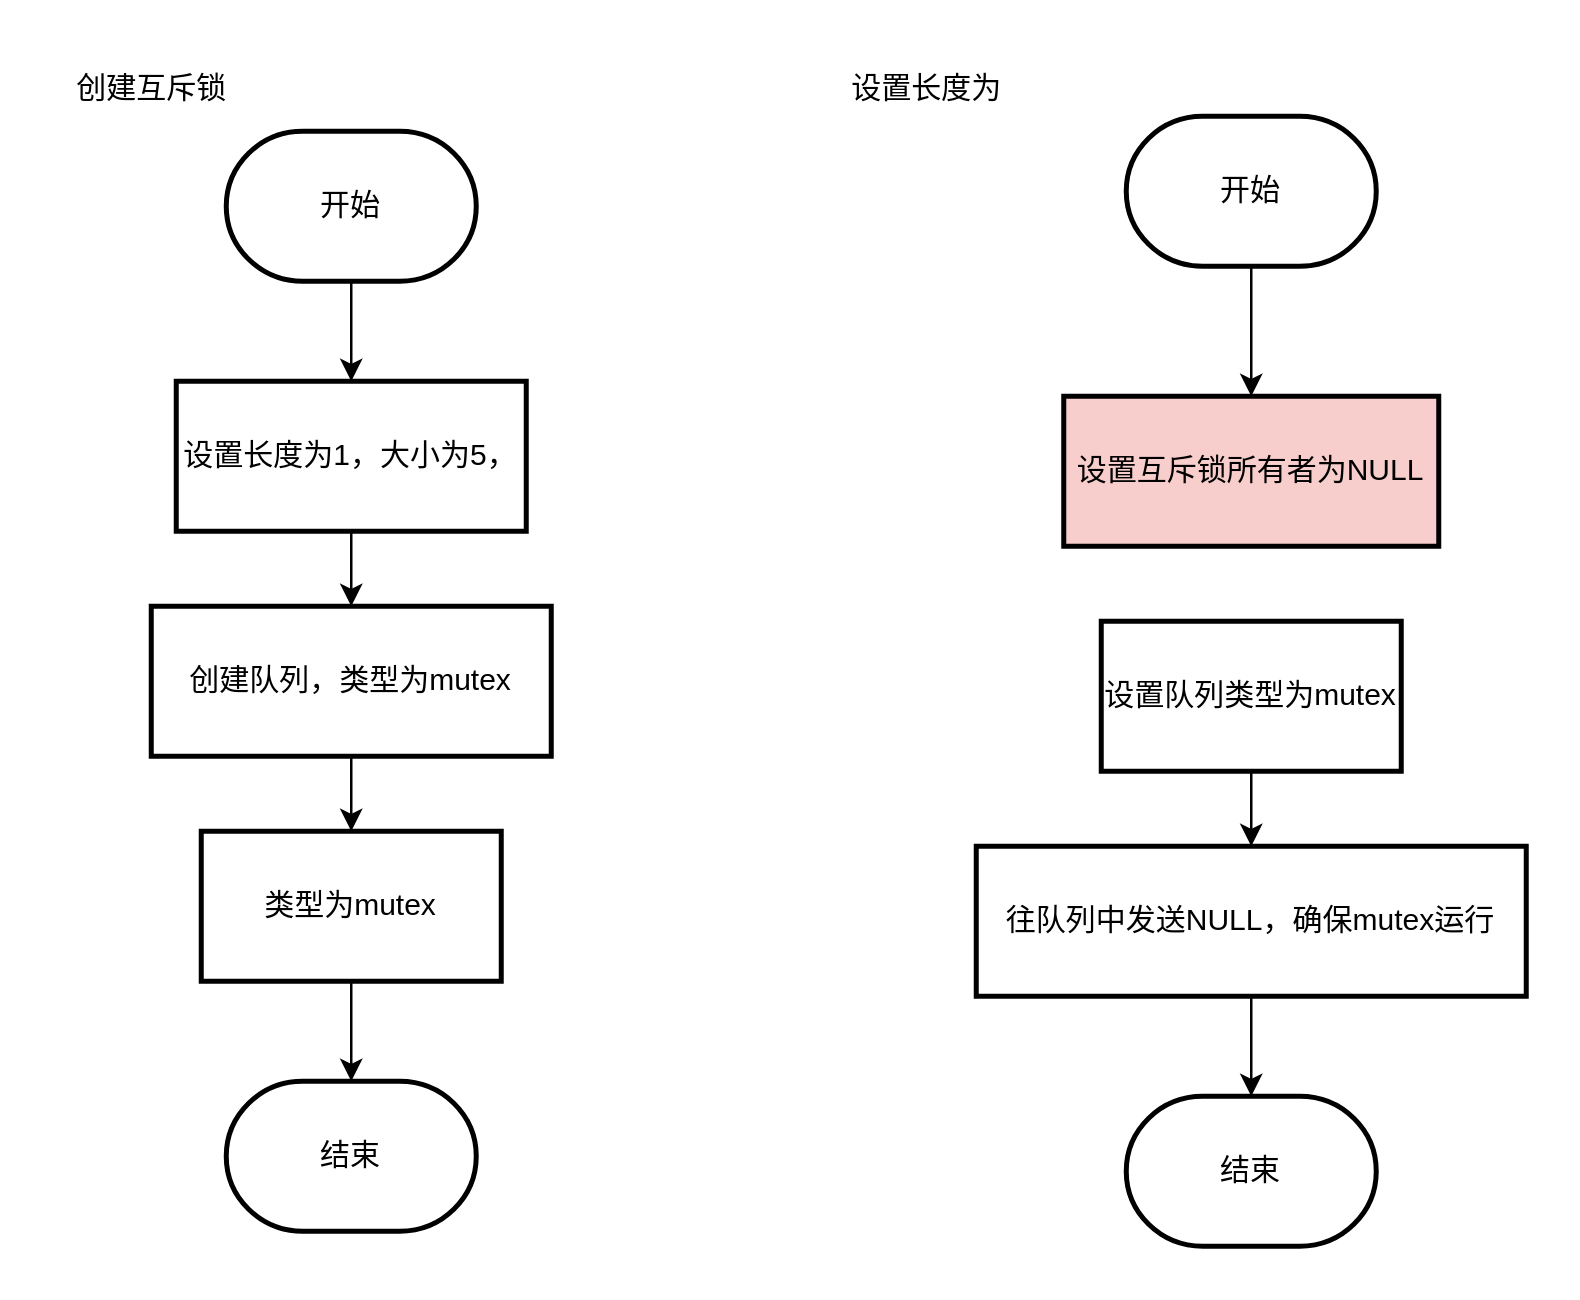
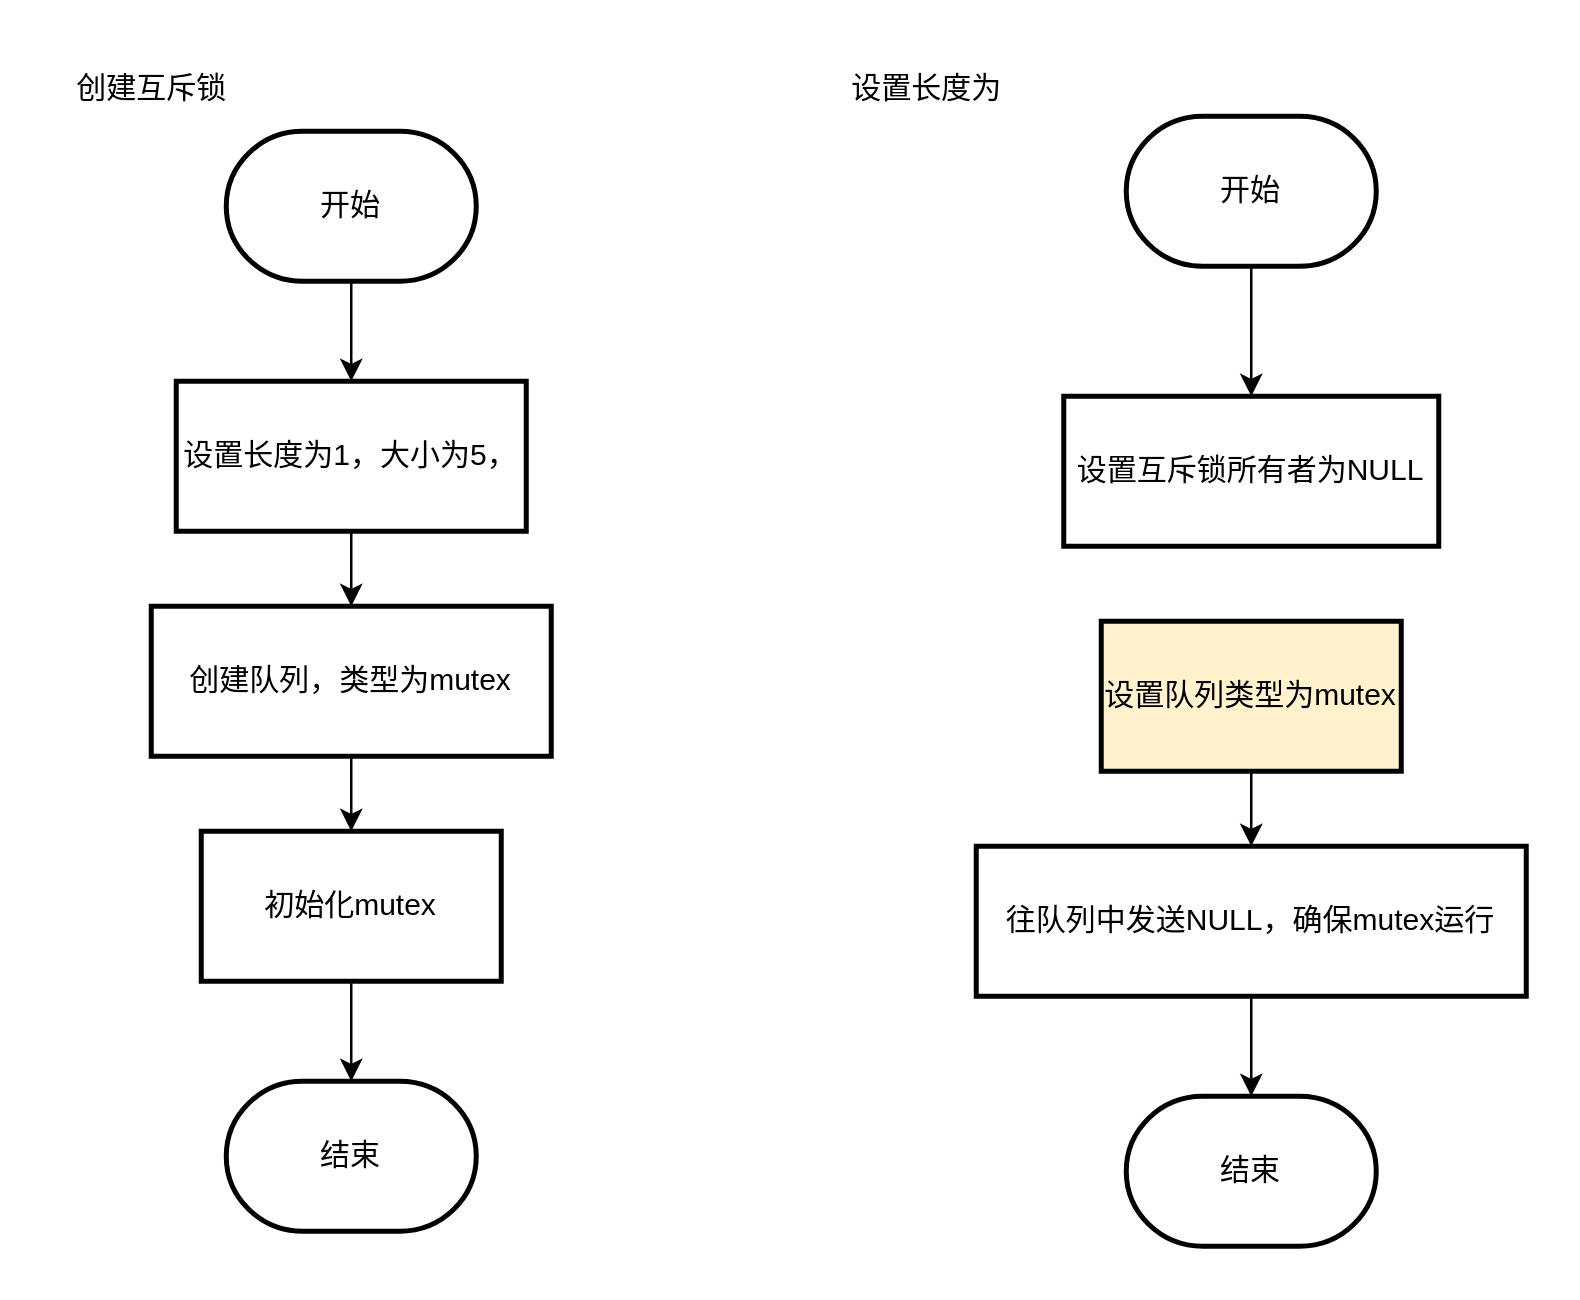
node "设置互斥锁所有者为NULL": fillcolor #f8cecc -> #ffffff
node "设置队列类型为mutex": fillcolor #ffffff -> #fff2cc
node "类型为mutex": label "类型为mutex" -> "初始化mutex"
